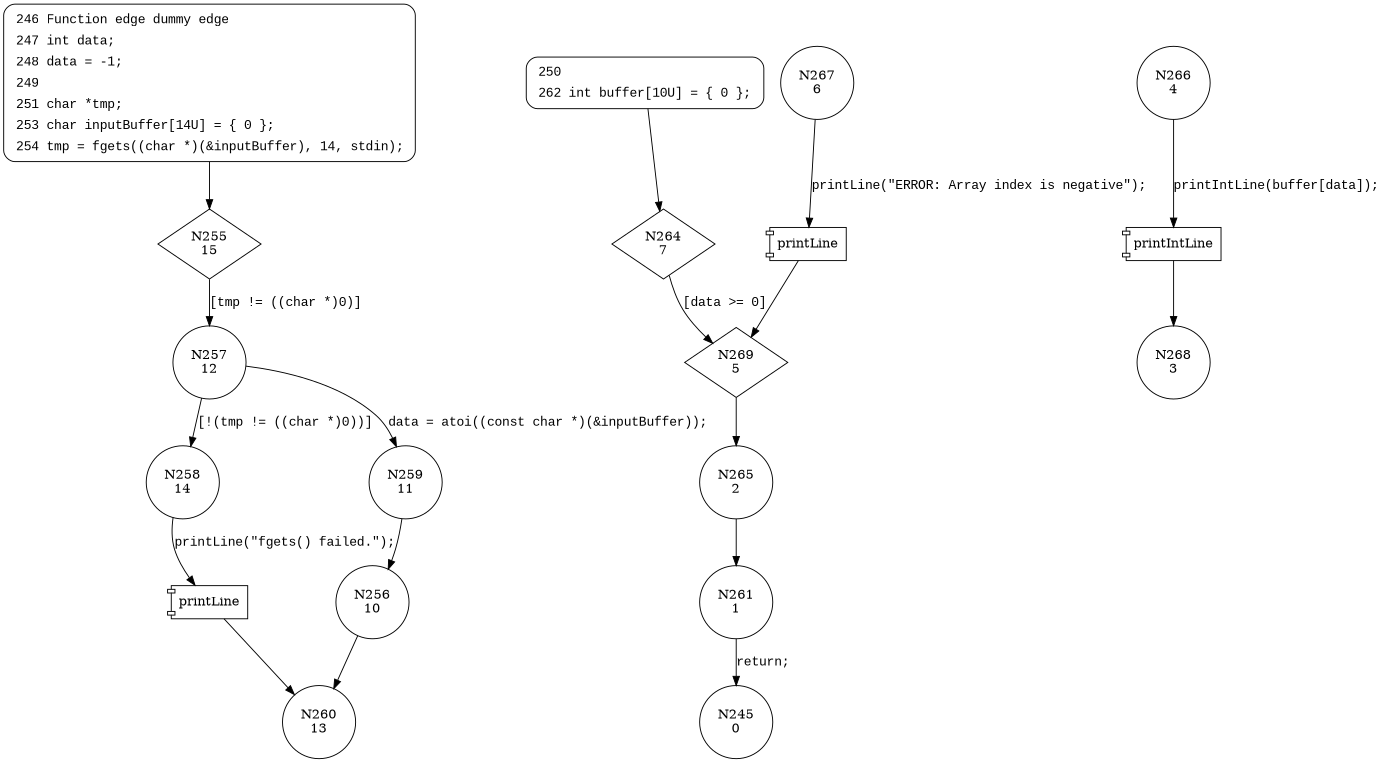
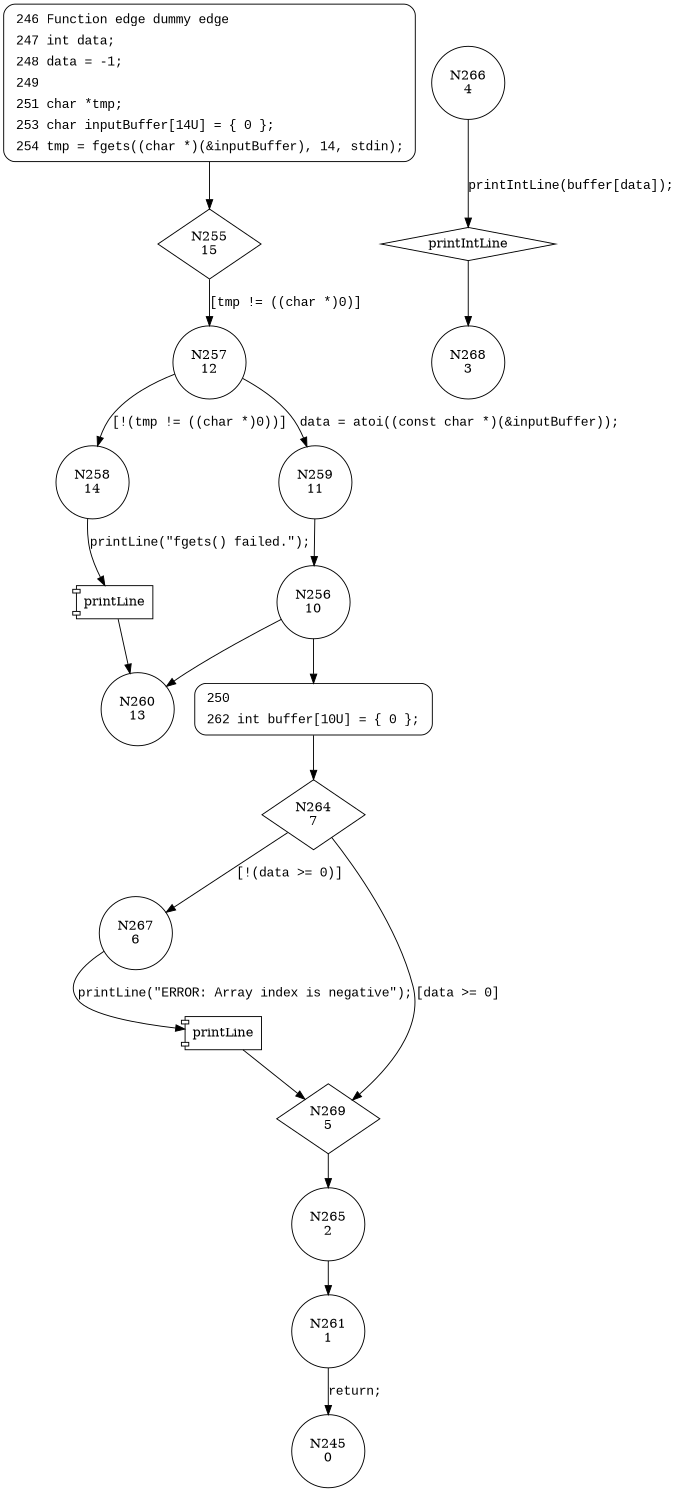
node "printIntLine": shape component -> diamond
edge "N256 10" -> "250": added
edge "N264 7" -> "N267 6": added, label "[!(data >= 0)]"
